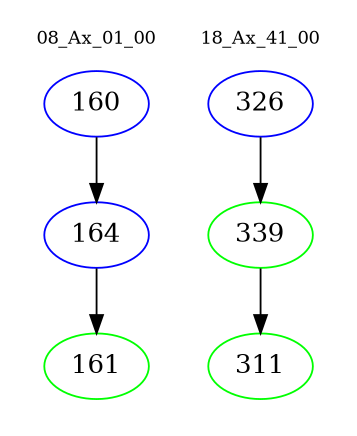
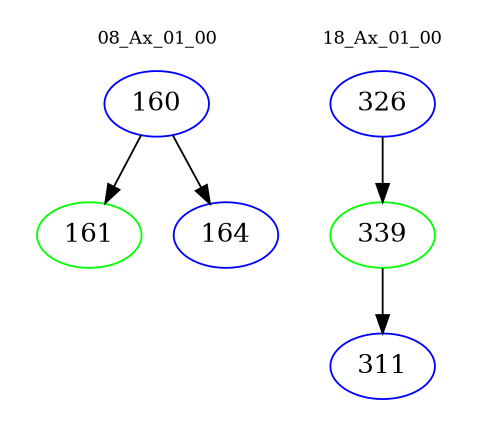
cluster "18_Ax_41_00": label "18_Ax_41_00" -> "18_Ax_01_00"
edge "164" -> "161": now "160" -> "161"
node "311": color green -> blue
